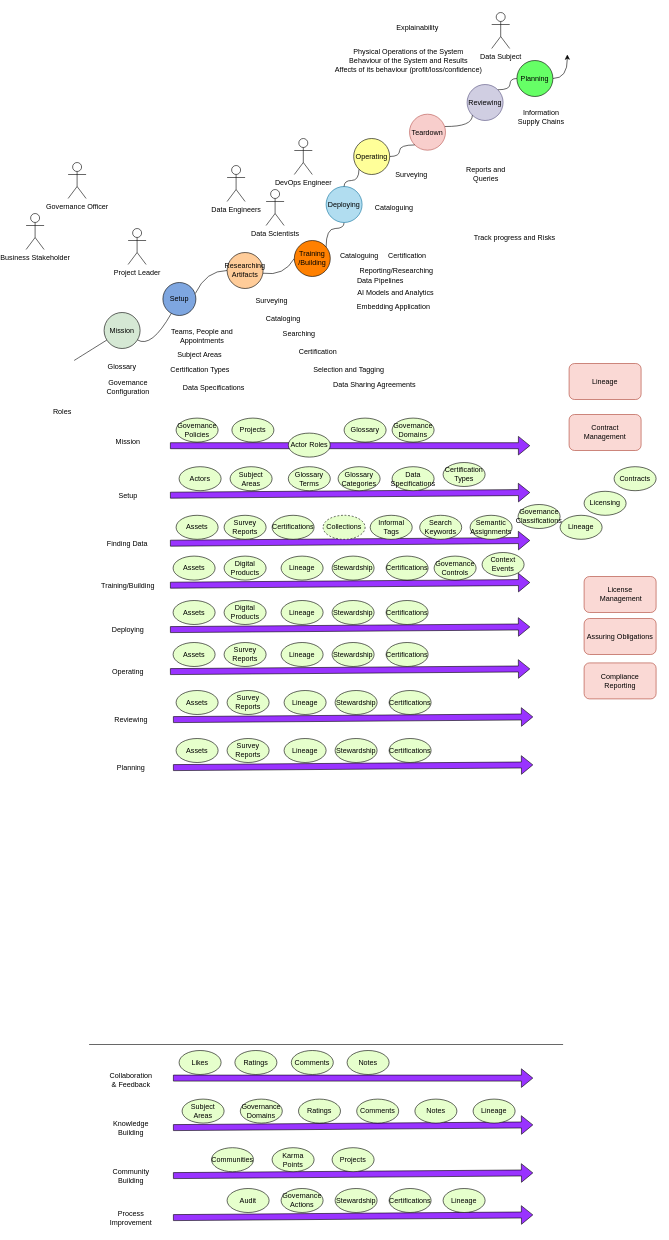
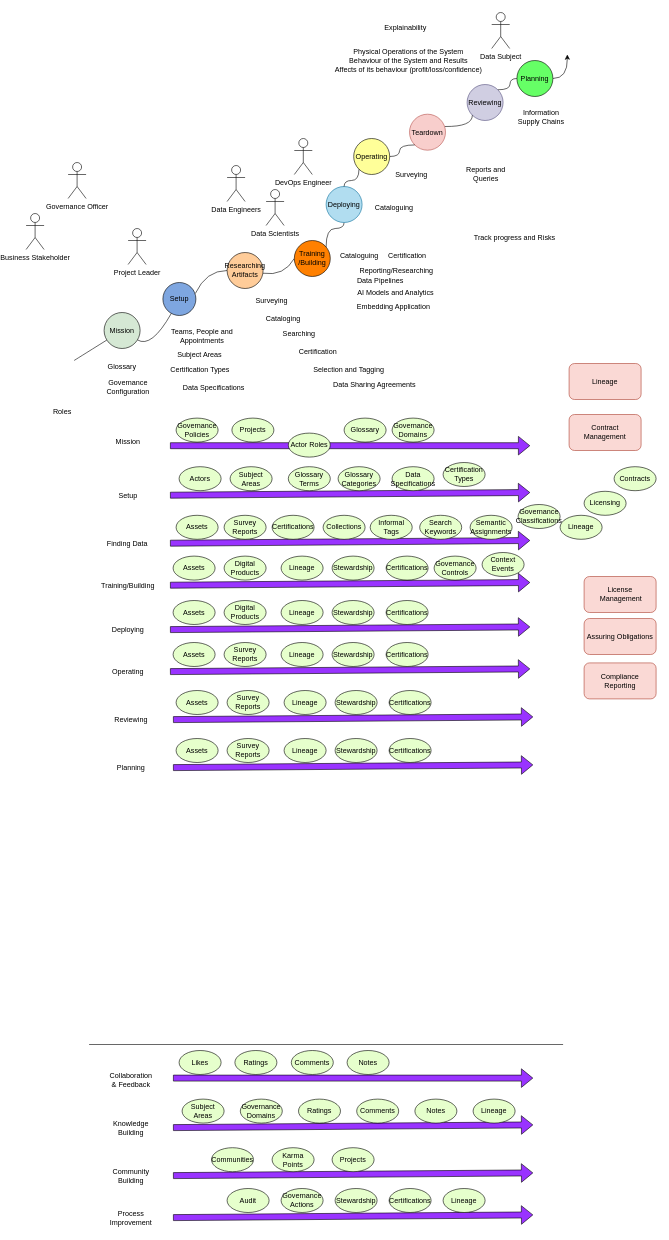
node "Explainability": moved (417, 27) -> (405, 27)
node "Collections": style dashed -> solid
